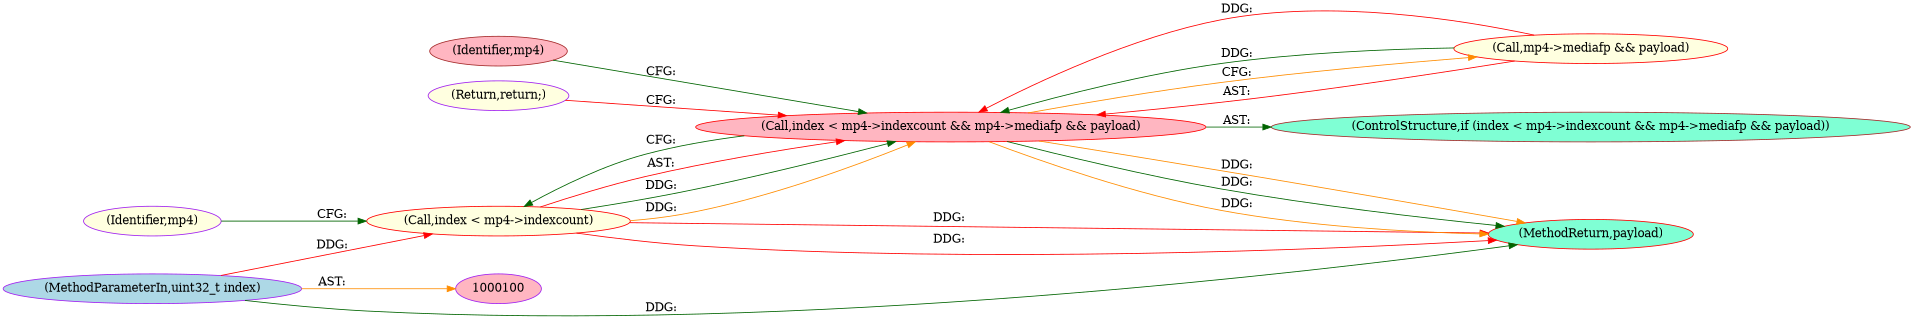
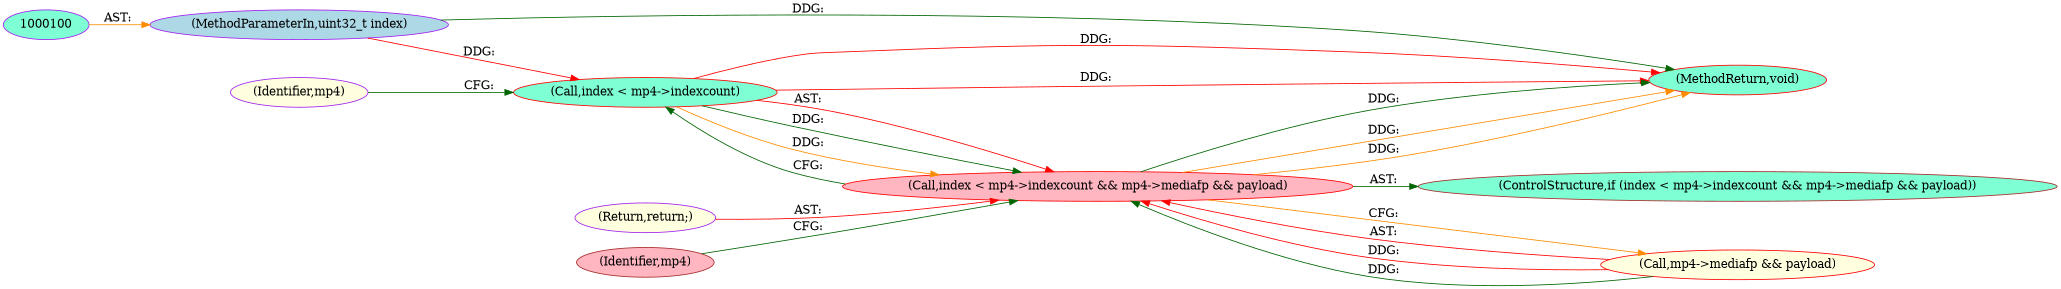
edge "(Return,return;)" -> "(Call,index < mp4->indexcount && mp4->mediafp && payload)": label "CFG: " -> "AST: "
node "(Call,index < mp4->indexcount)": fillcolor lightyellow -> aquamarine
node "(MethodReturn,payload)": label "(MethodReturn,payload)" -> "(MethodReturn,void)"
edge "(MethodParameterIn,uint32_t index)" -> "1000100": reversed
node "1000100": fillcolor lightpink -> aquamarine
